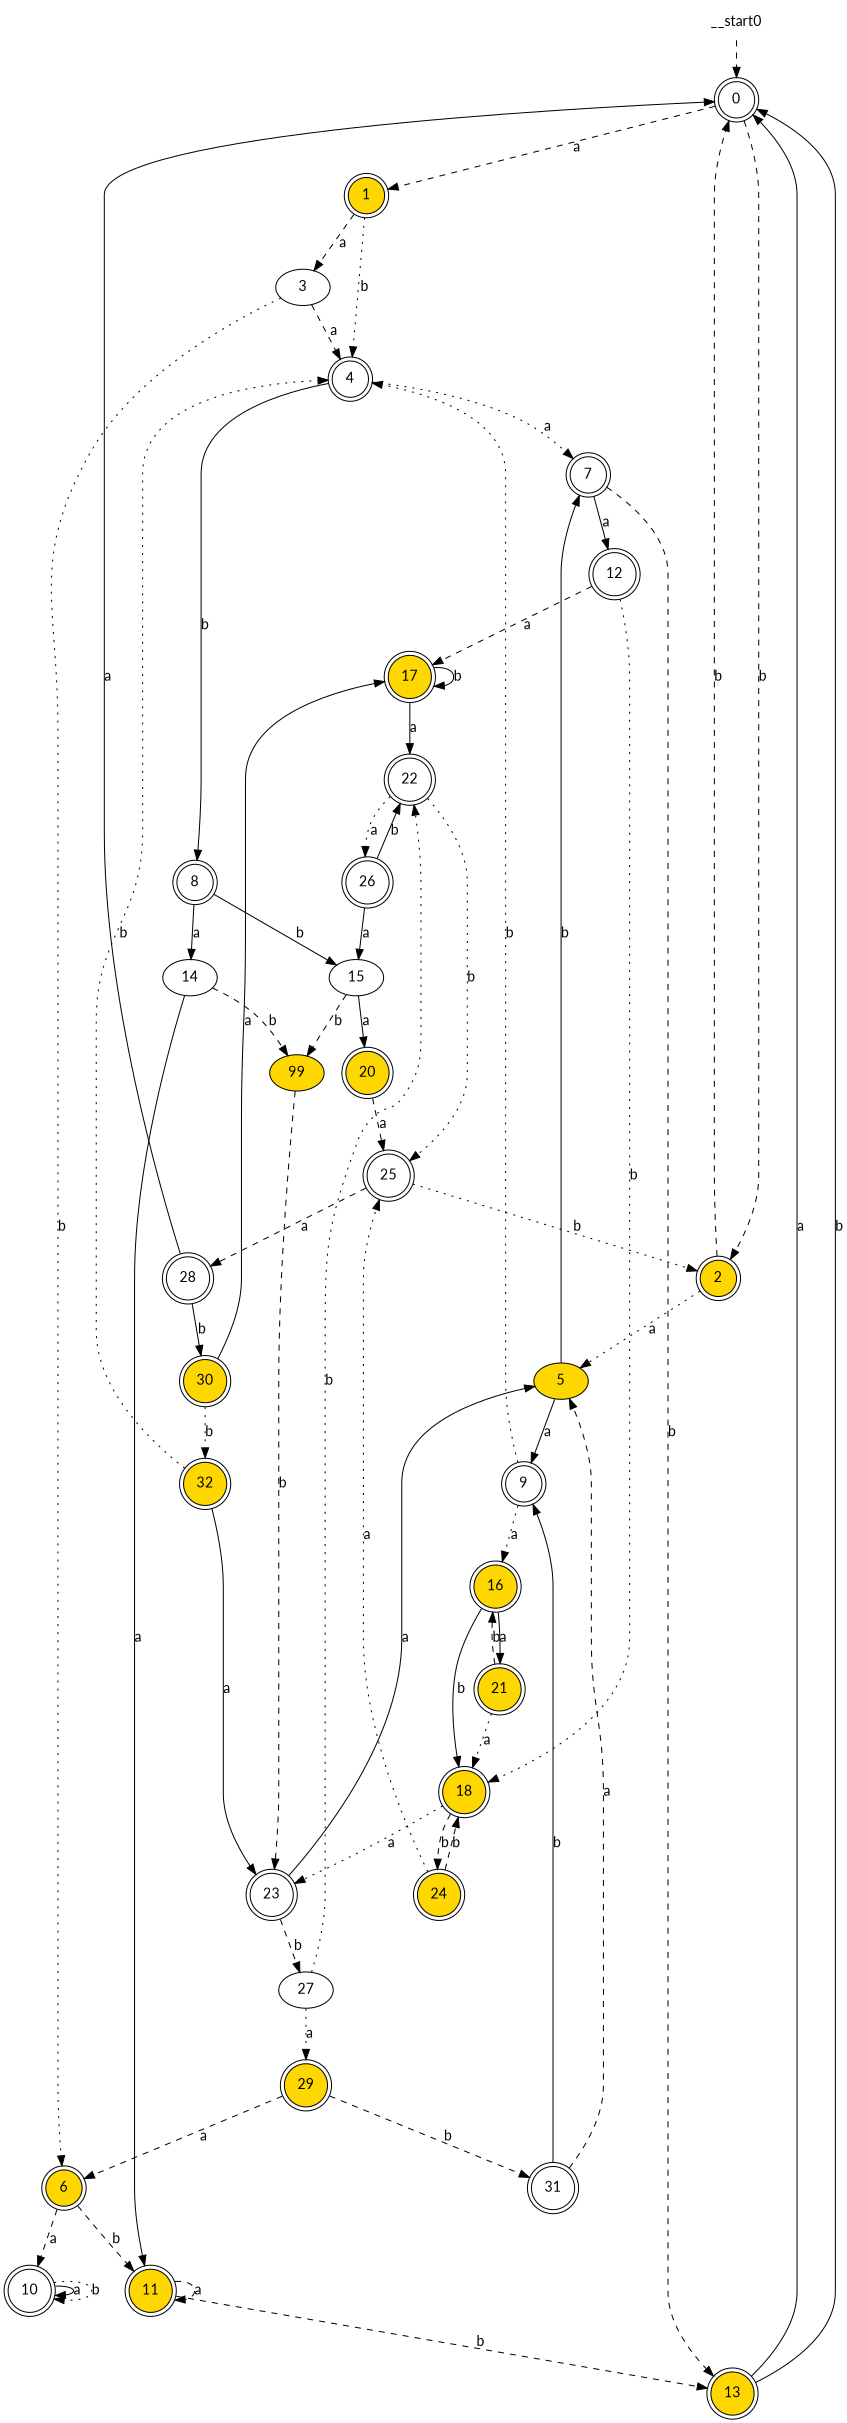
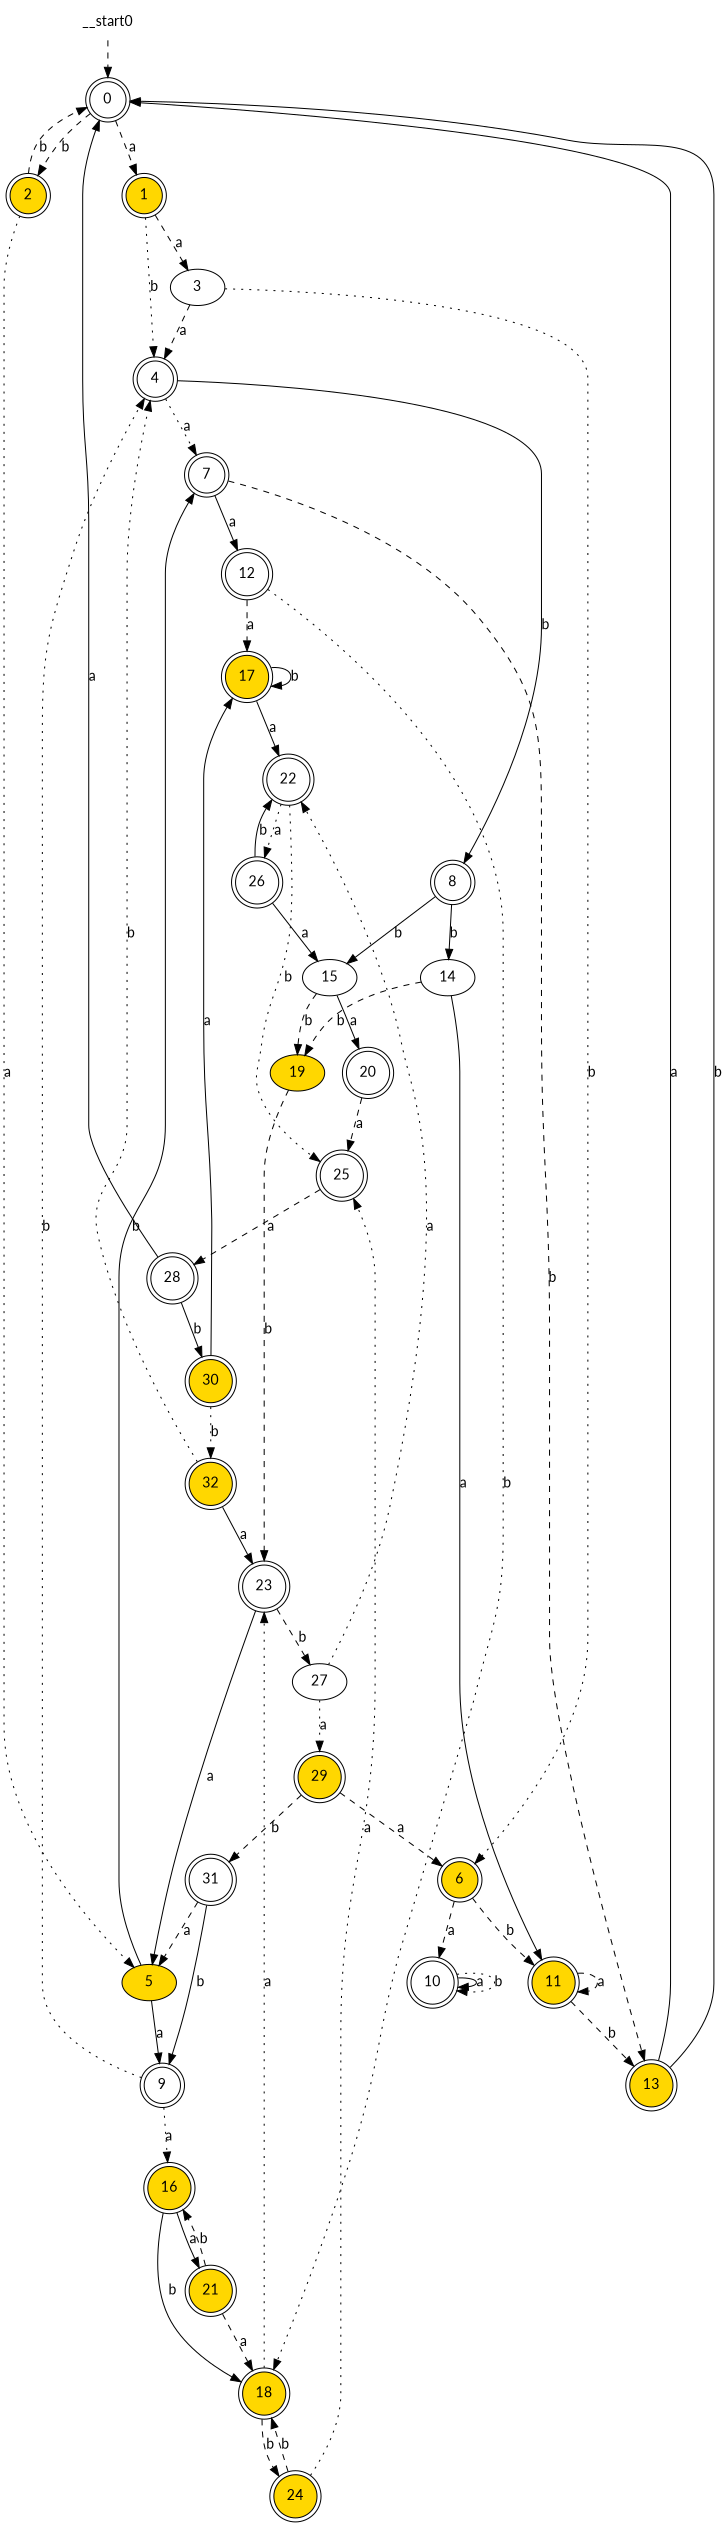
edge "8" -> "14": label "a" -> "b"
node "99": label "99" -> "19"
node "20": fillcolor gold -> white
edge "25" -> "2": removed, label "b"
edge "27" -> "22": label "b" -> "a"
edge "21" -> "18": style dotted -> dashed
